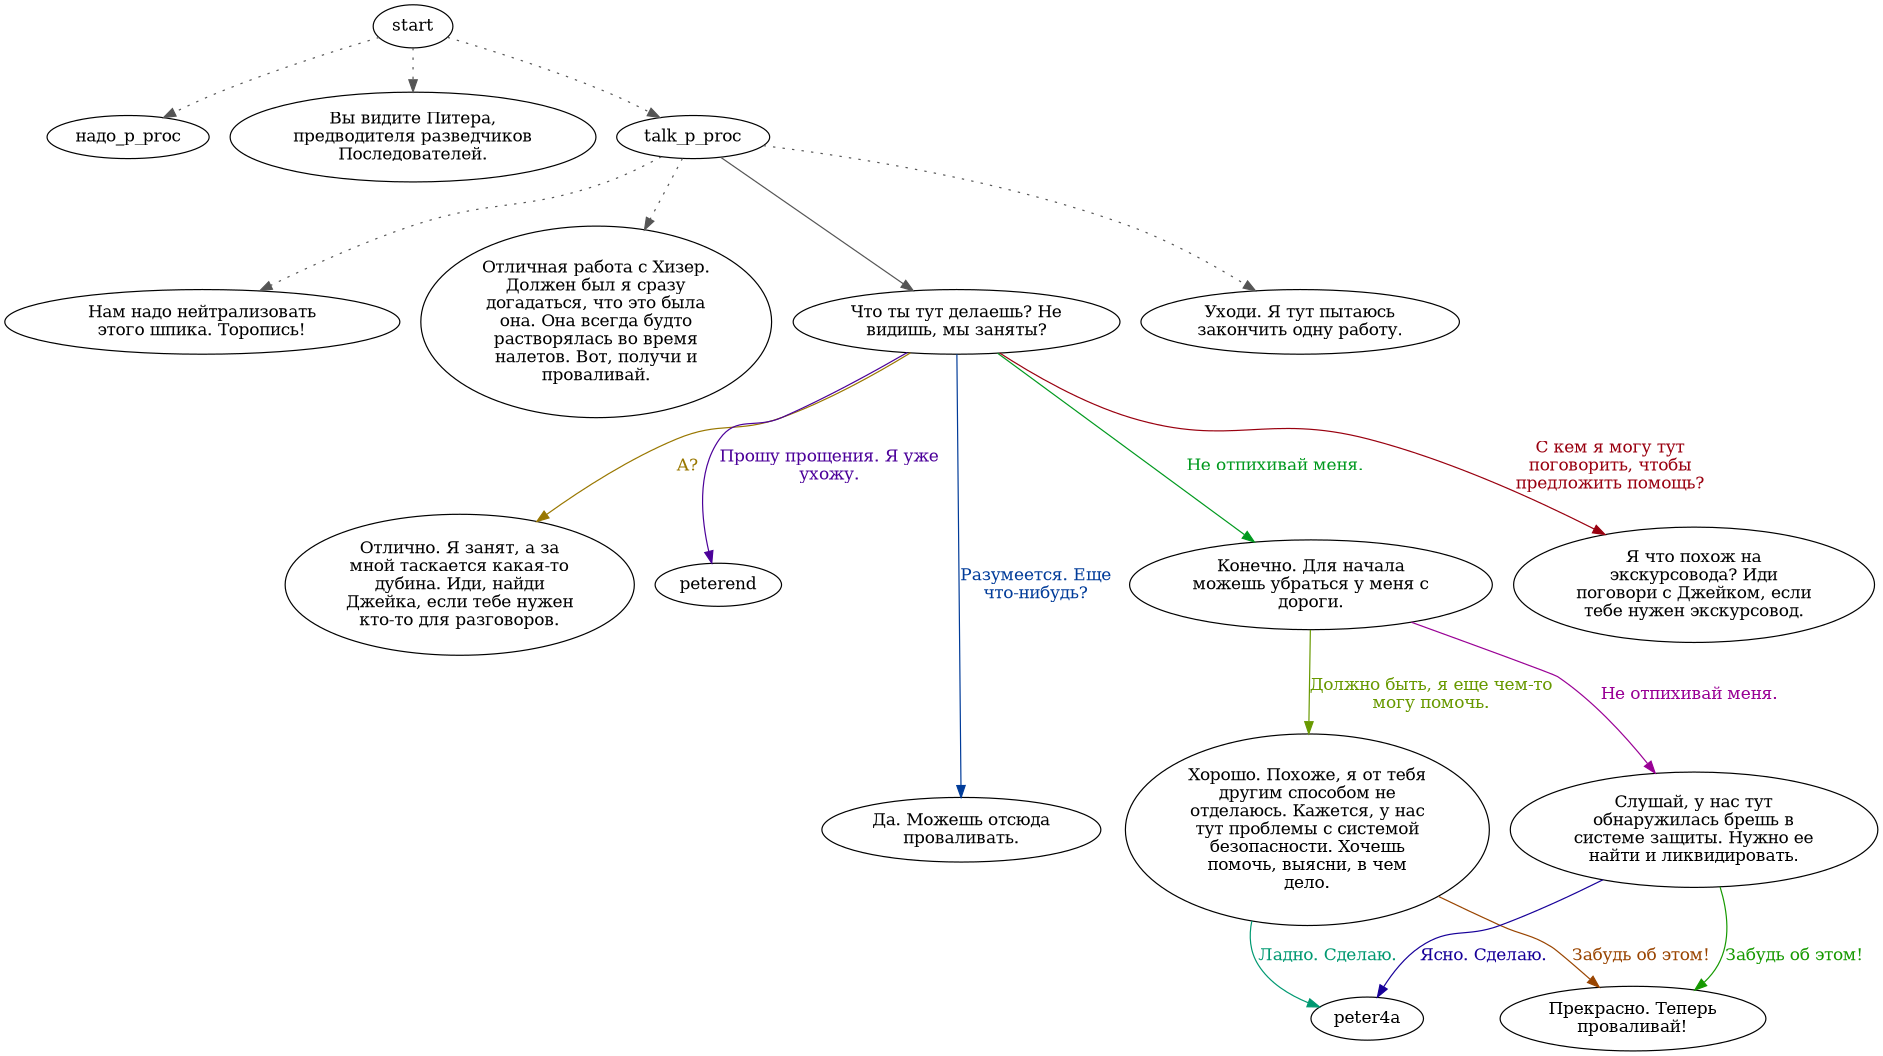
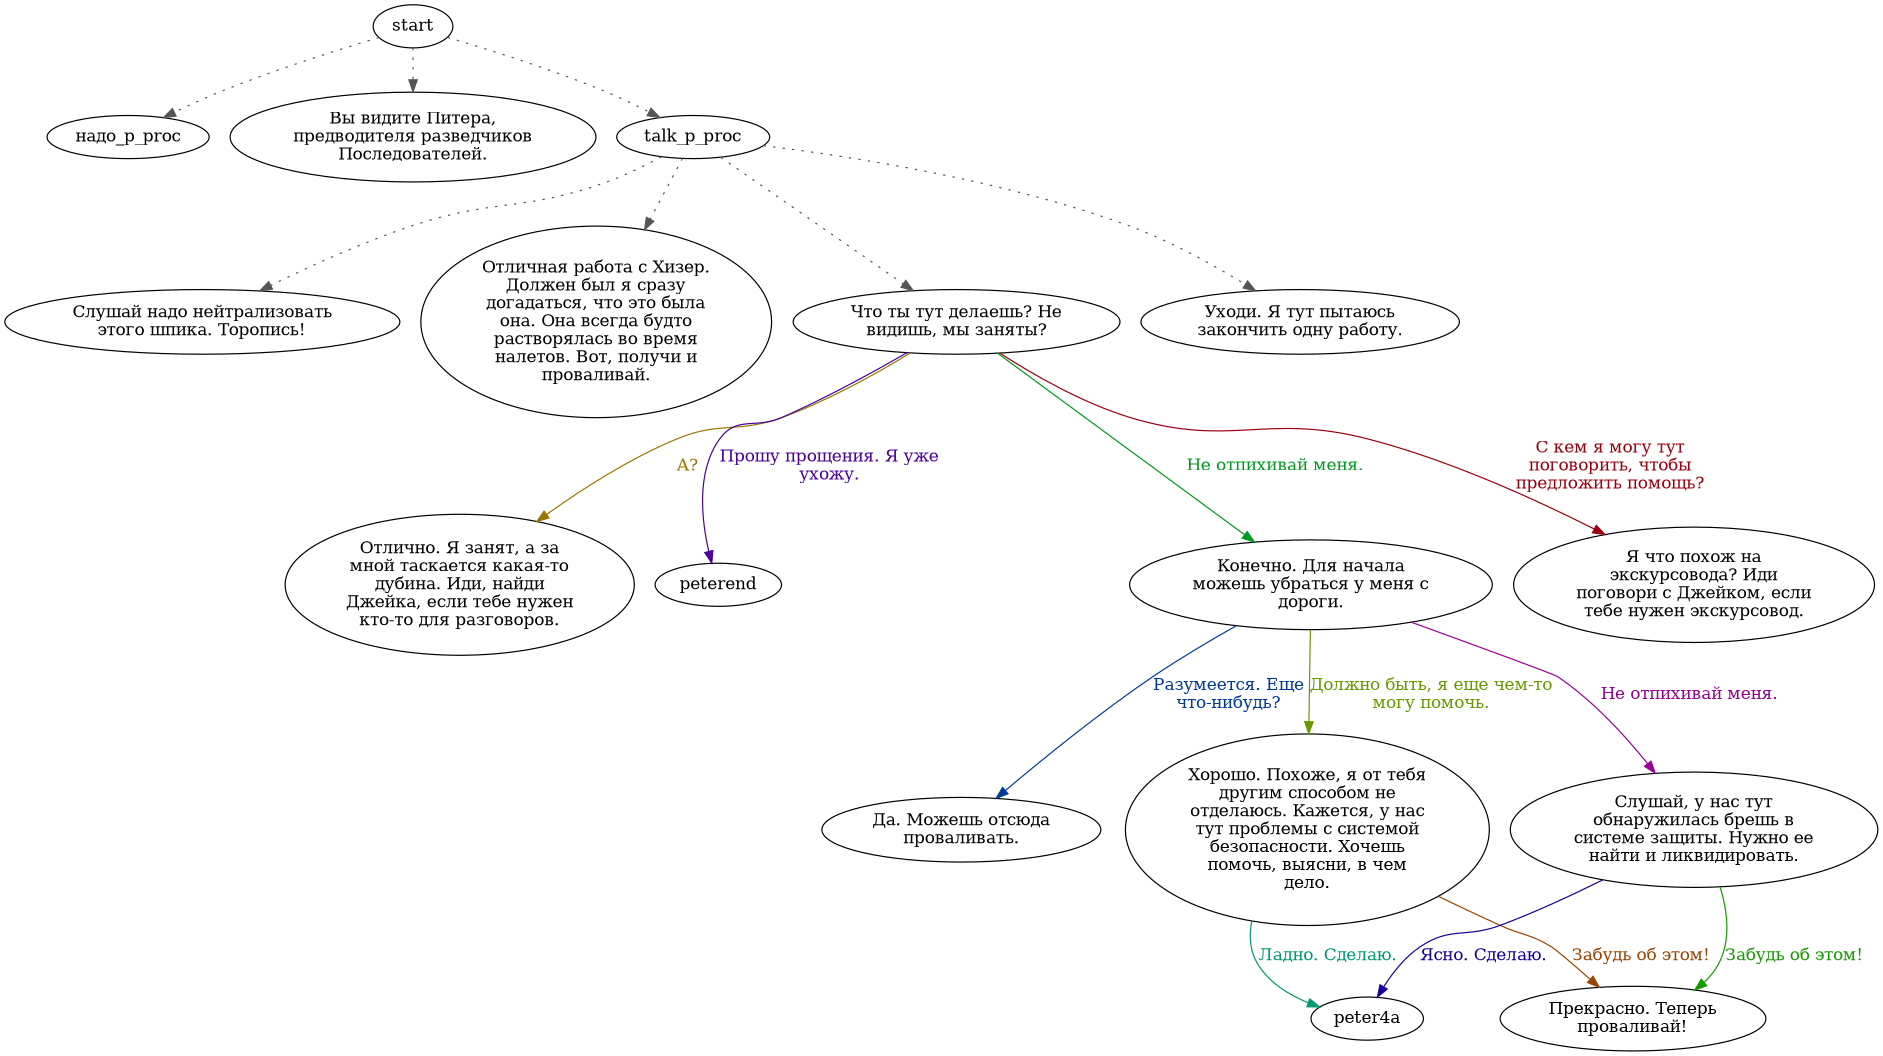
edge "talk_p_proc" -> "Что ты тут делаешь? Не видишь, мы заняты?": style solid -> dotted
node "Нам надо нейтрализовать этого шпика. Торопись!": label "Нам надо нейтрализовать этого шпика. Торопись!" -> "Слушай надо нейтрализовать этого шпика. Торопись!"
edge "Что ты тут делаешь? Не видишь, мы заняты?" -> "Да. Можешь отсюда проваливать.": now "Конечно. Для начала можешь убраться у меня с дороги." -> "Да. Можешь отсюда проваливать."
